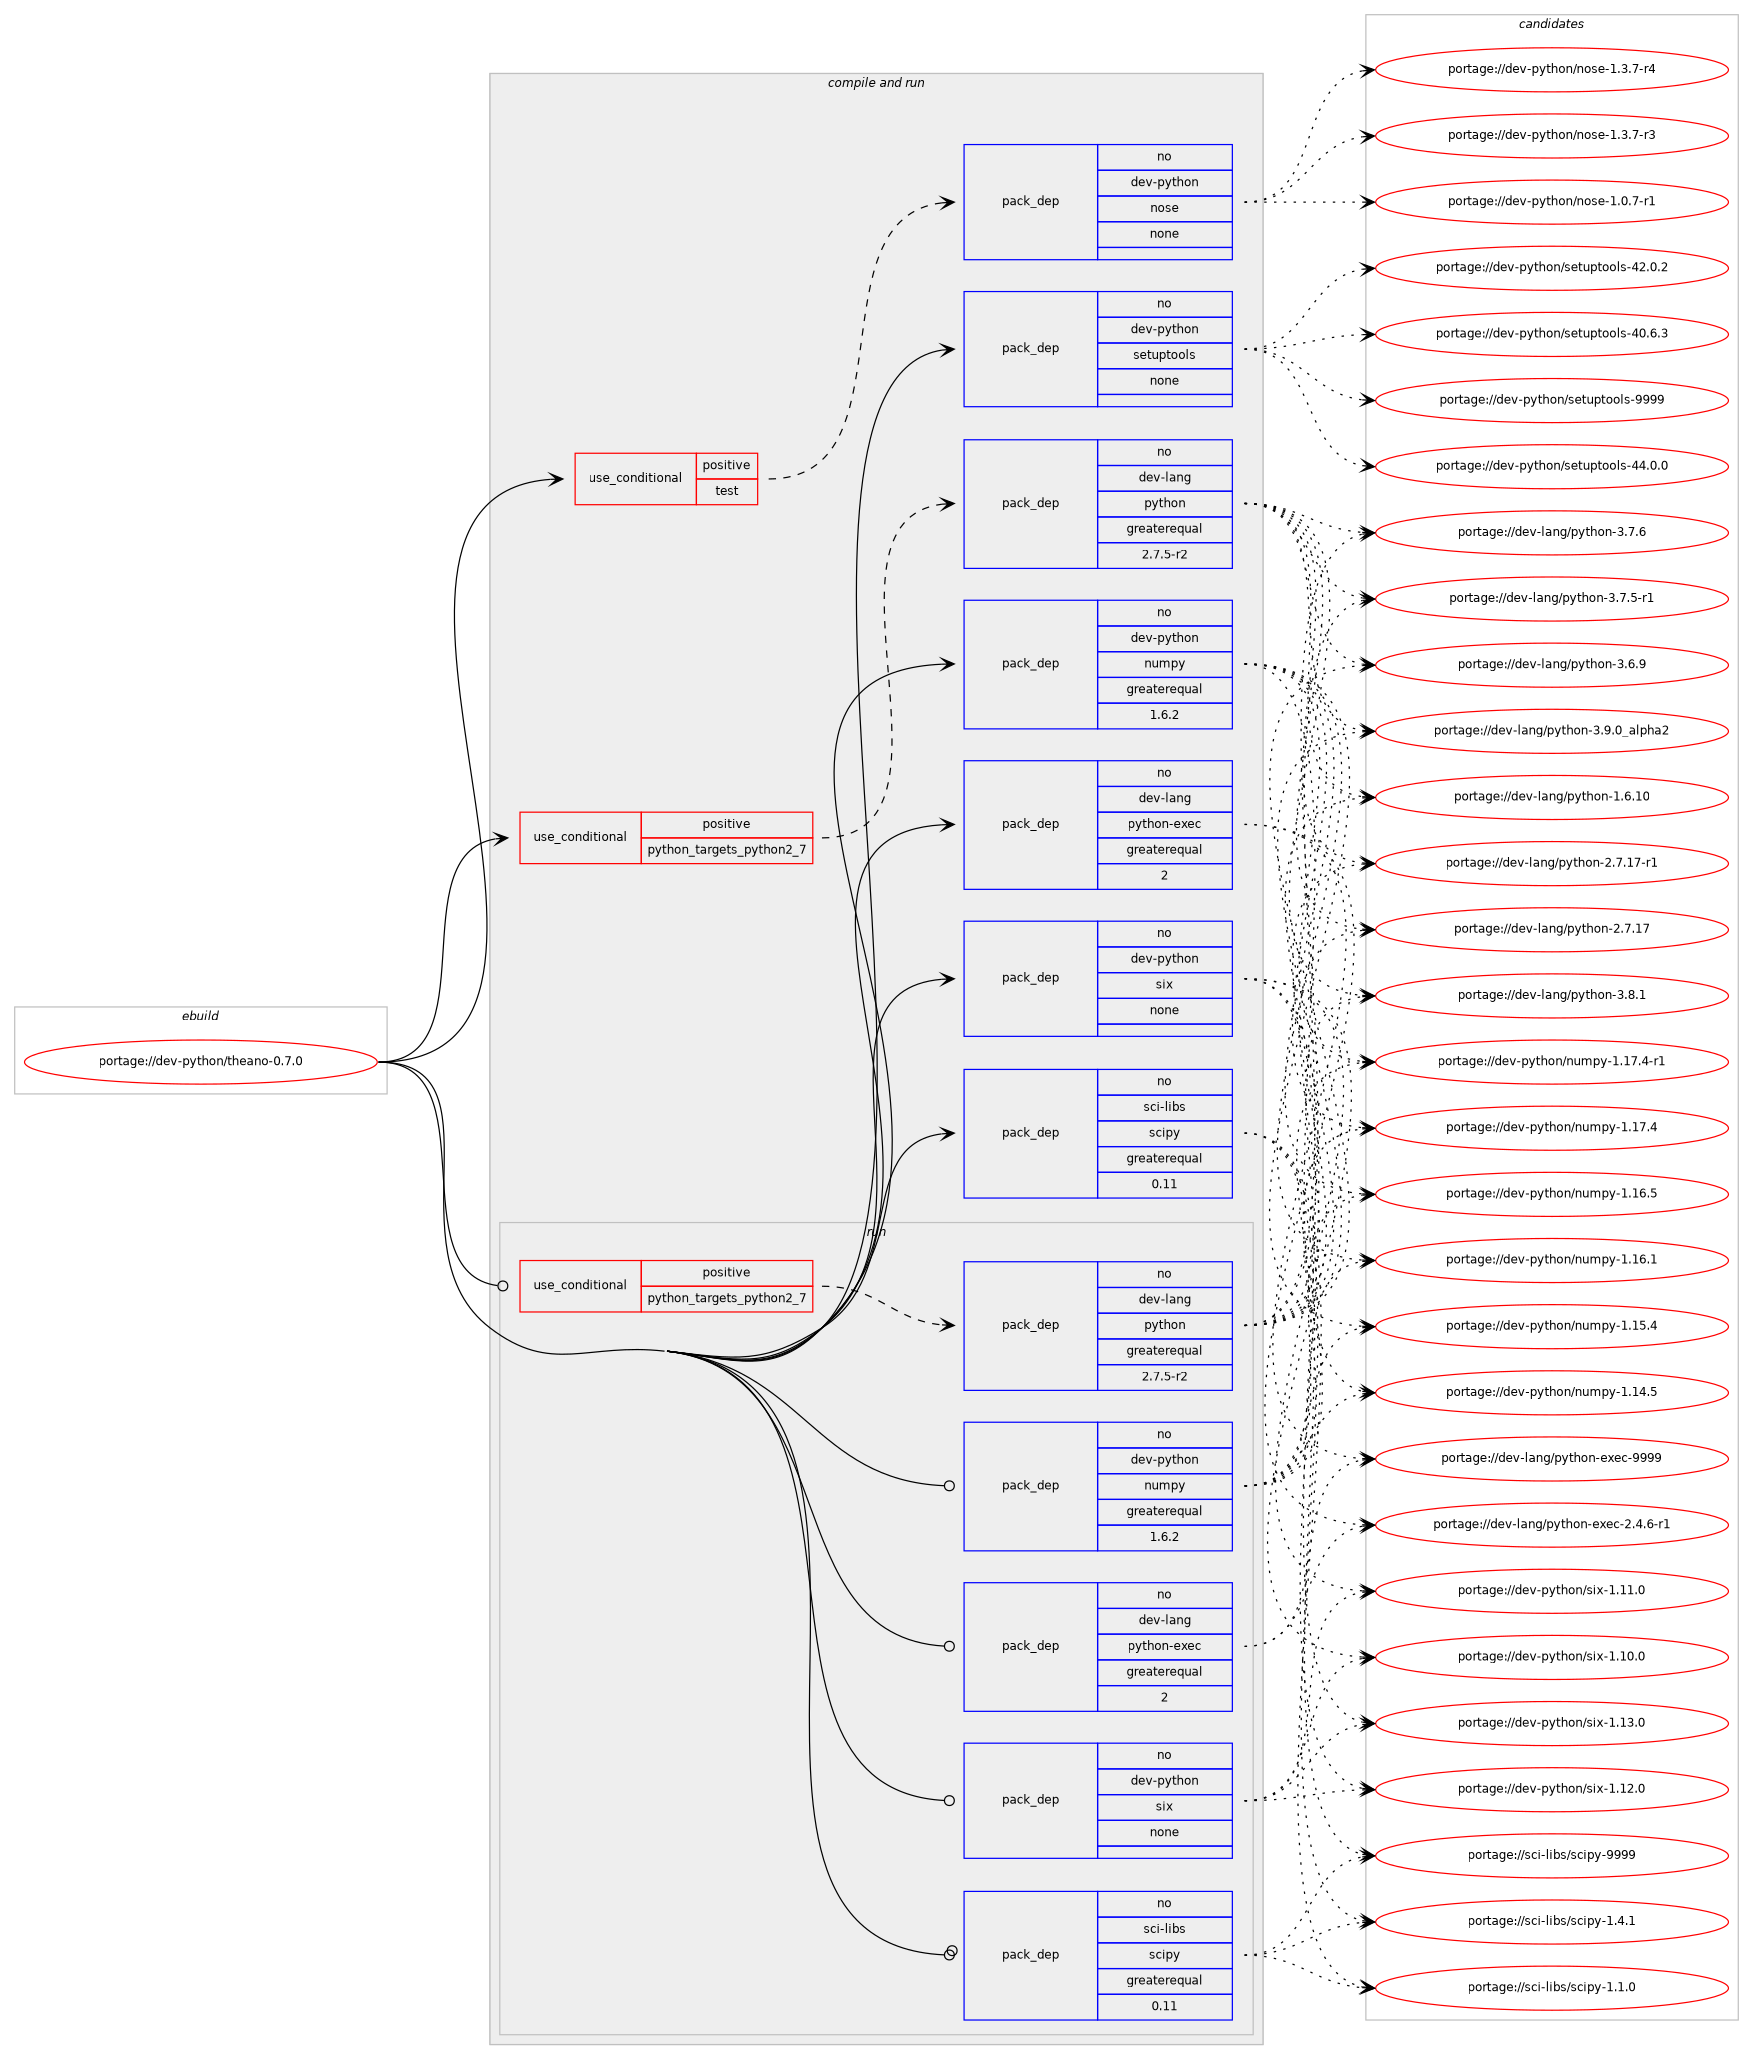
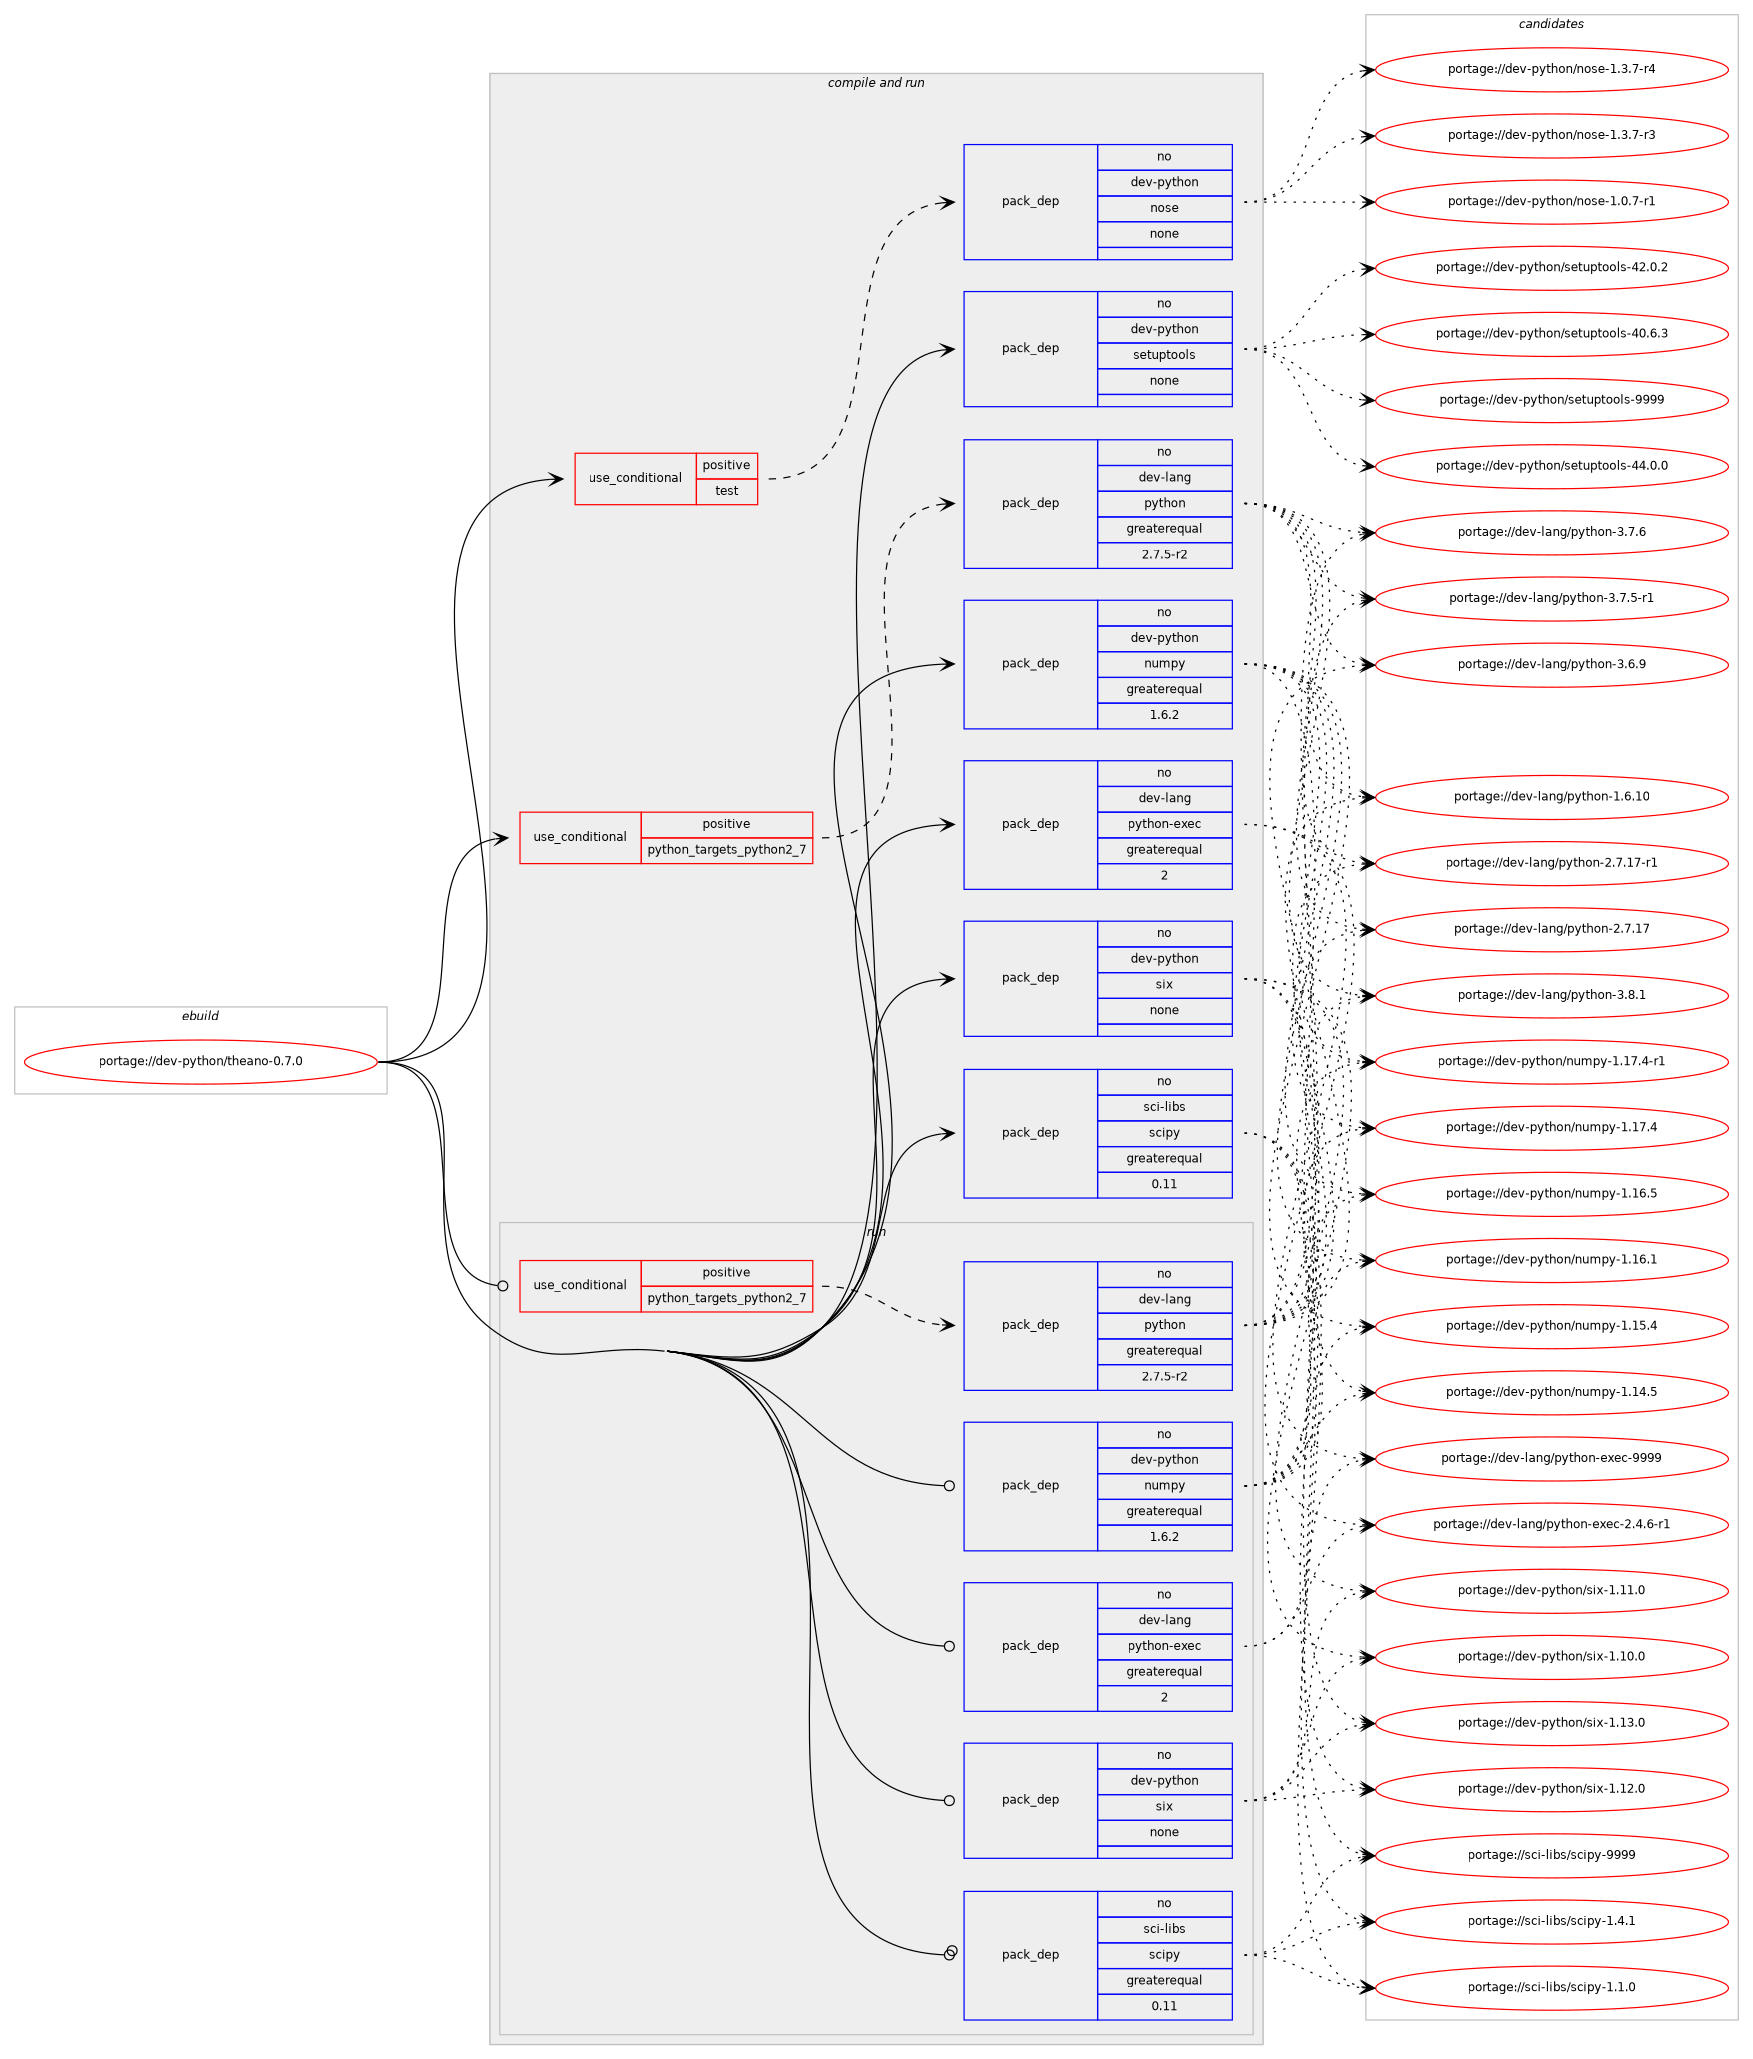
node "portage://dev-lang/python-3.9.0_alpha2": removed
